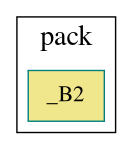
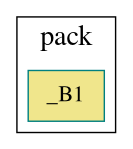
node "_B2": label "_B2" -> "_B1"
